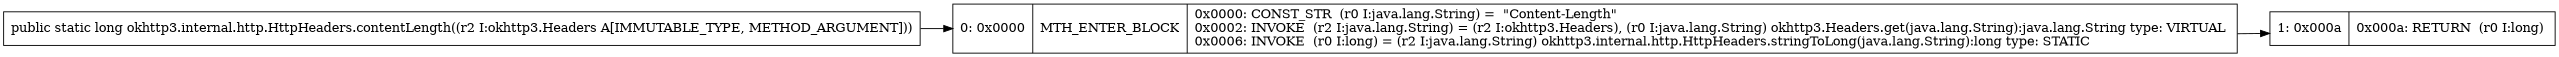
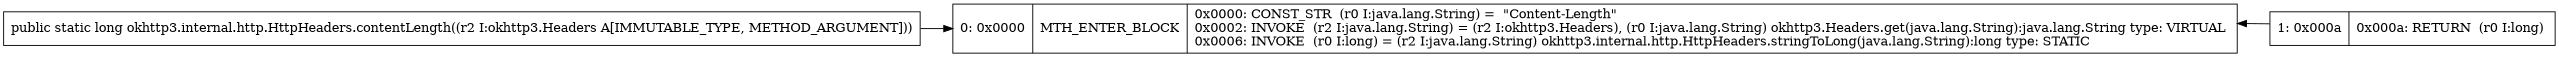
edge "0: 0x0000" -> "1: 0x000a": reversed
